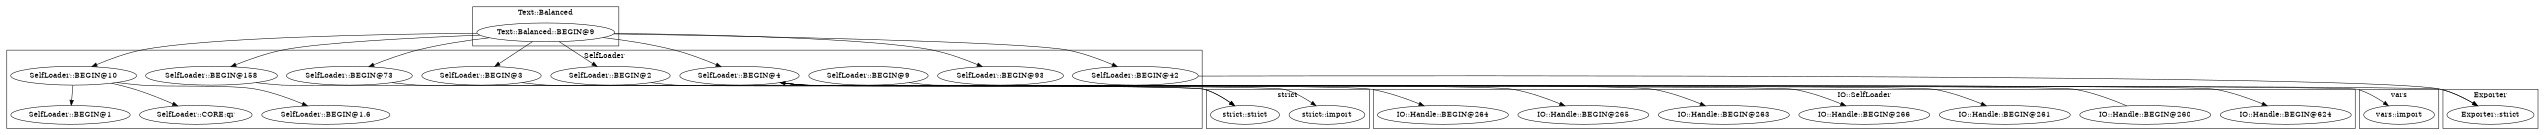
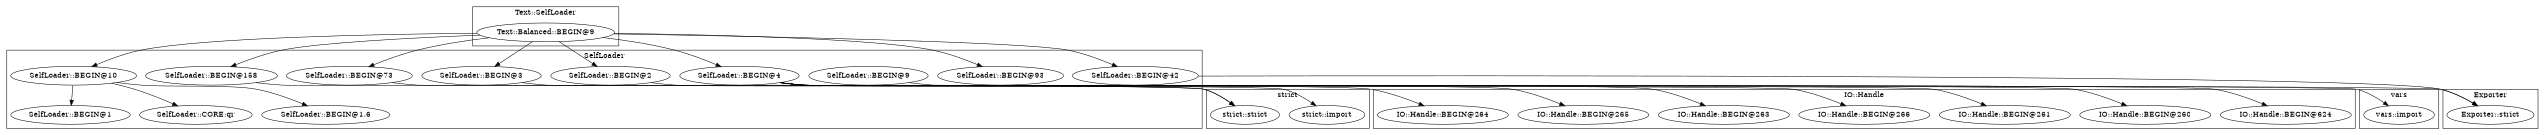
cluster "Text::Balanced": label "Text::Balanced" -> "Text::SelfLoader"
edge "IO::Handle::BEGIN@260" -> "SelfLoader::BEGIN@4": reversed
cluster "IO::SelfLoader": label "IO::SelfLoader" -> "IO::Handle"
